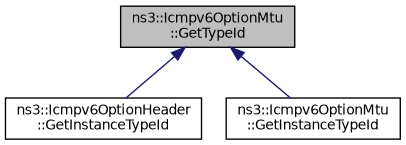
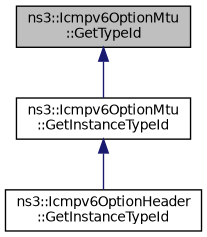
edge "ns3::Icmpv6OptionHeader ::GetInstanceTypeId" -> "ns3::Icmpv6OptionMtu ::GetTypeId": now "ns3::Icmpv6OptionHeader ::GetInstanceTypeId" -> "ns3::Icmpv6OptionMtu ::GetInstanceTypeId"
